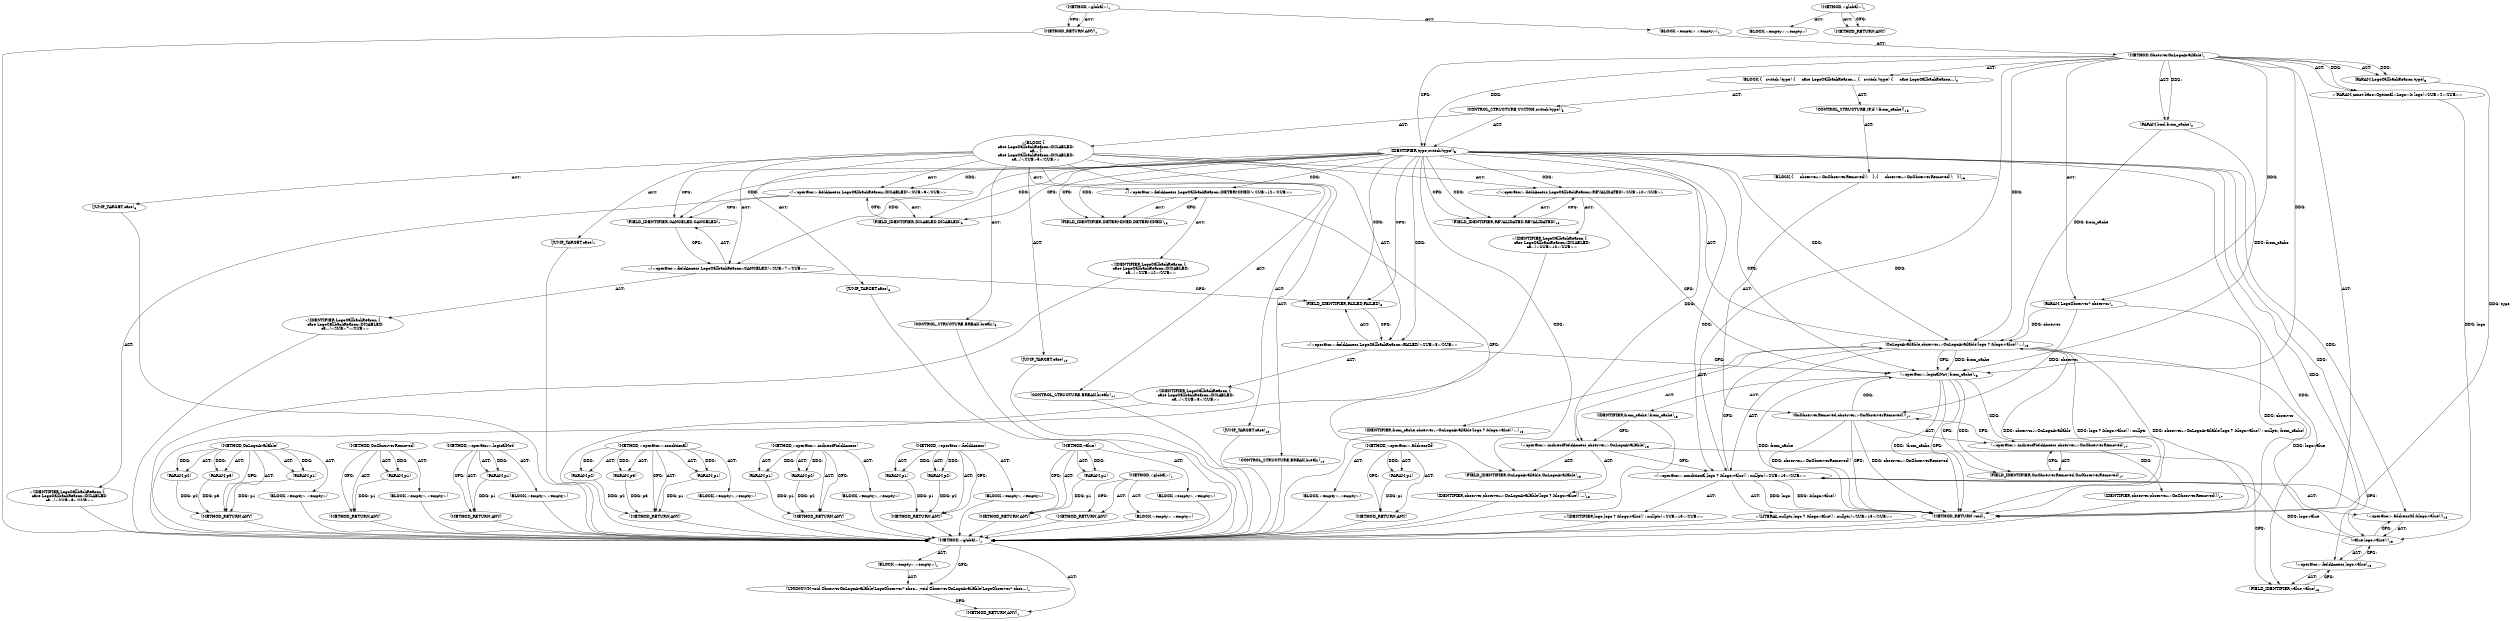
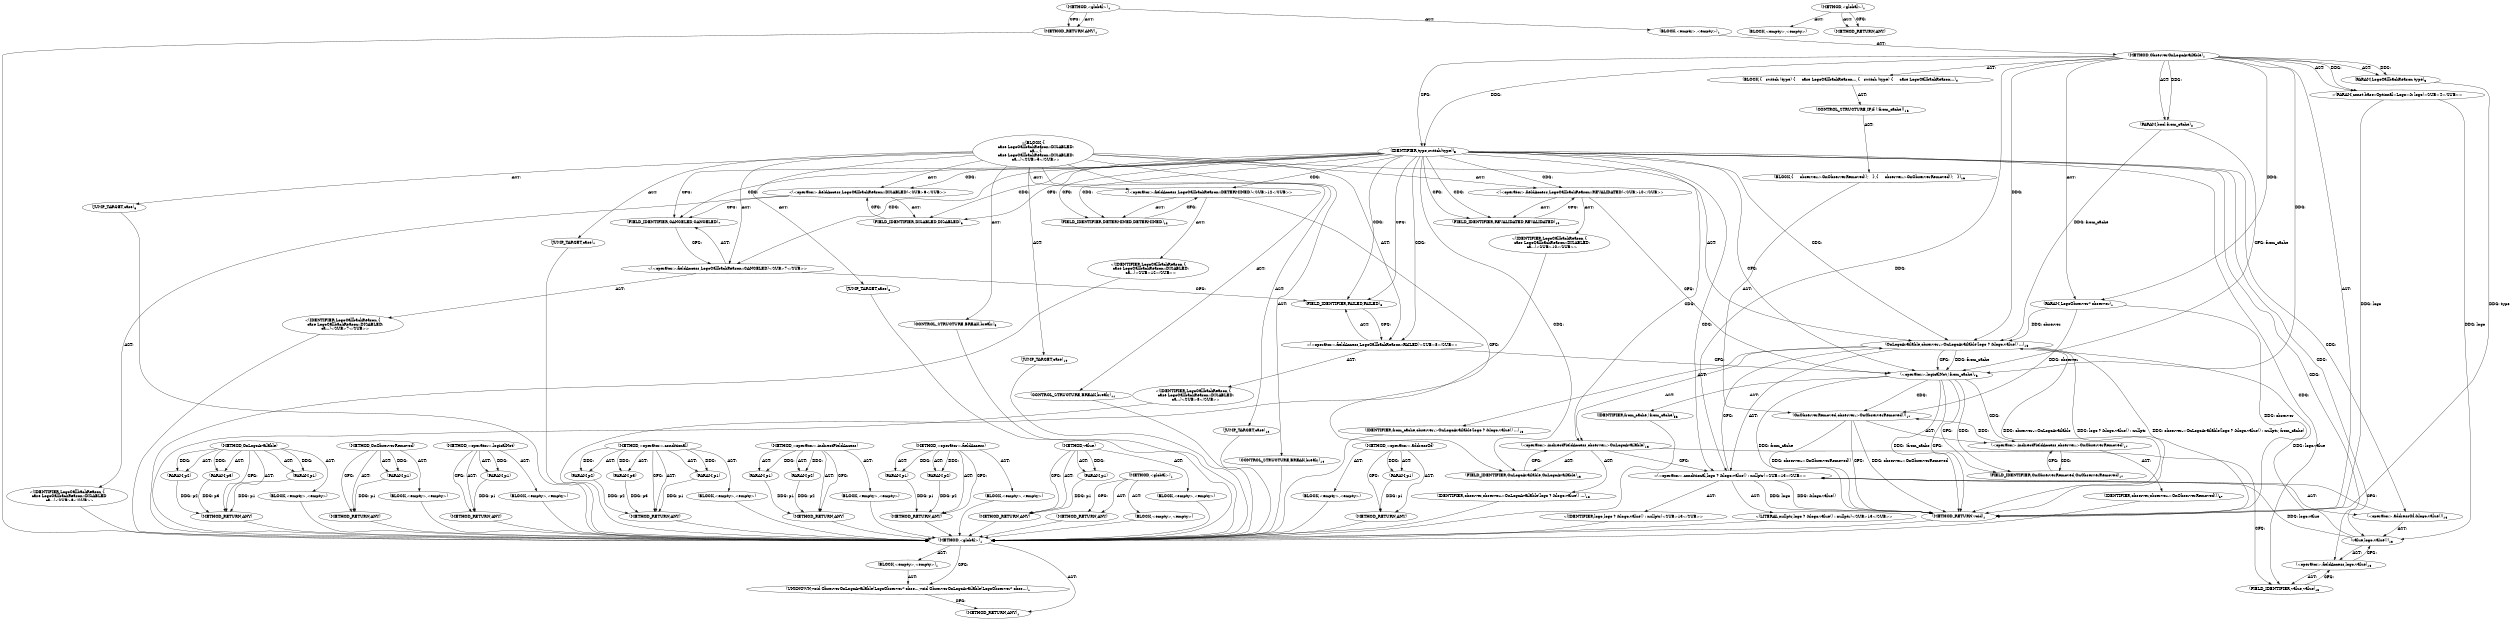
node "(CONTROL_STRUCTURE,SWITCH,switch(type))": removed
edge "(PARAM,bool from_cache)" -> "(<operator>.logicalNot,!from_cache)": label "DDG: from_cache" -> "CFG: from_cache"
edge "(IDENTIFIER,type,switch(type))" -> "(<operator>.indirectFieldAccess,observer->OnLogoAvailable)": label "DDG: " -> "CDG: "
edge "(OnObserverRemoved,observer->OnObserverRemoved())" -> "(<operator>.logicalNot,!from_cache)": reversed
node "(IDENTIFIER,from_cache,!from_cache)": text "16" -> "56"
edge "(IDENTIFIER,from_cache,!from_cache)" -> "(<operator>.indirectFieldAccess,observer->OnLogoAvailable)": now "(FIELD_IDENTIFIER,OnLogoAvailable,OnLogoAvailable)" -> "(<operator>.indirectFieldAccess,observer->OnLogoAvailable)"
edge "(<operator>.indirectFieldAccess,observer->OnObserverRemoved)" -> "(OnObserverRemoved,observer->OnObserverRemoved())": label "CFG: " -> "DDG: "
edge "<(PARAM,const base::Optional<Logo>& logo)<SUB>4</SUB>>" -> "(METHOD_RETURN,void)": added, label "DDG: logo"
edge "(<operator>.indirectFieldAccess,observer->OnObserverRemoved)" -> "(FIELD_IDENTIFIER,OnObserverRemoved,OnObserverRemoved)": label "AST: " -> "CDG: "
edge "(<operator>.indirectFieldAccess,observer->OnObserverRemoved)" -> "(IDENTIFIER,observer,observer->OnObserverRemoved())": label "DDG: " -> "AST: "
node "(IDENTIFIER,observer,observer->OnObserverRemoved())": text "17" -> "67"
edge "(value,logo.value())" -> "(<operator>.addressOf,&logo.value())": removed, label "CFG:"
